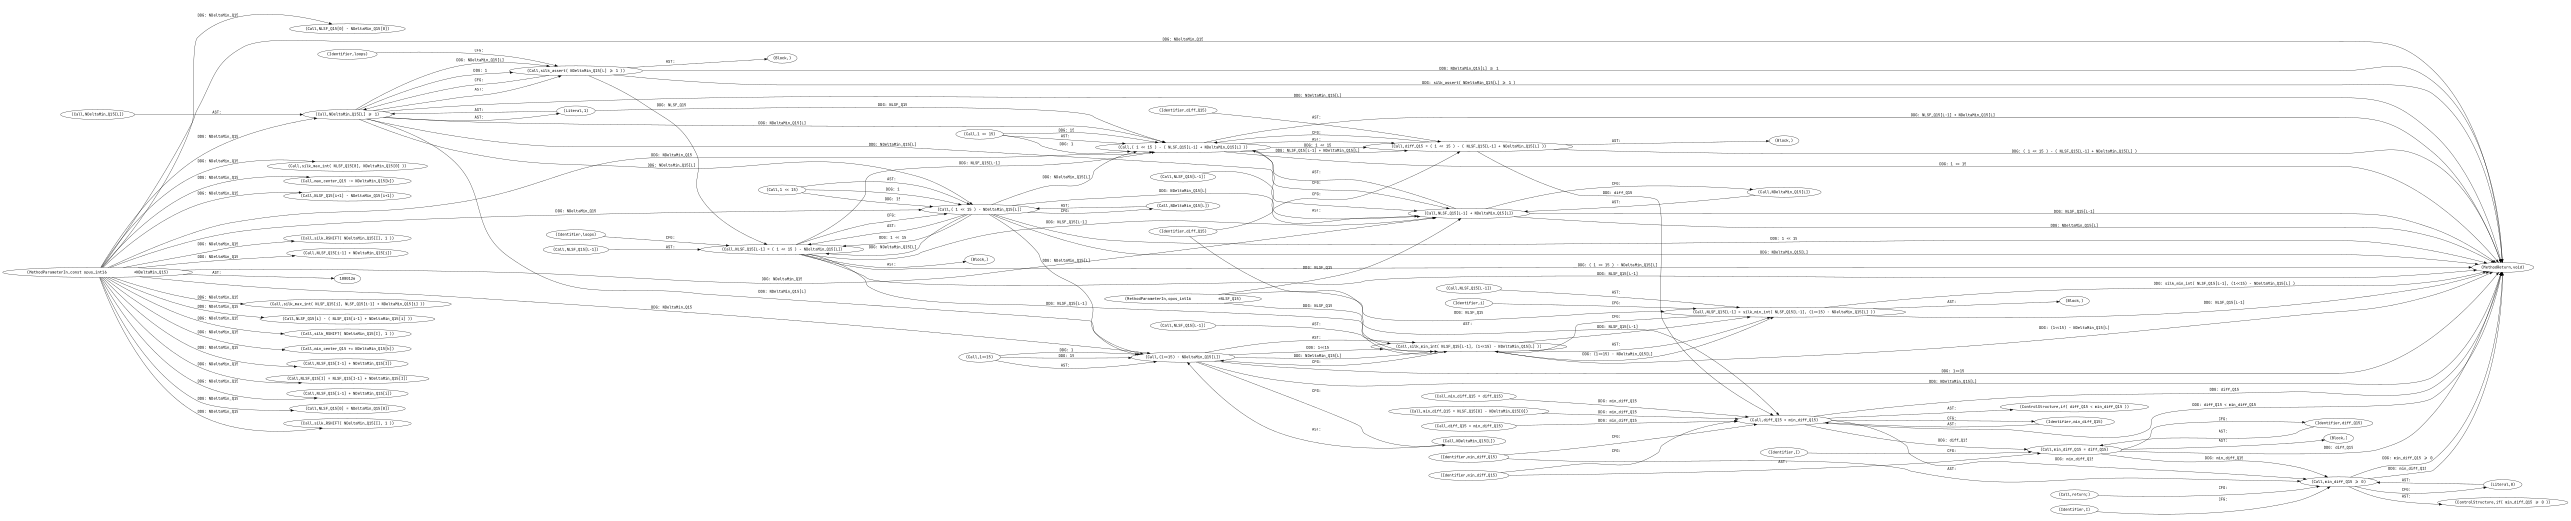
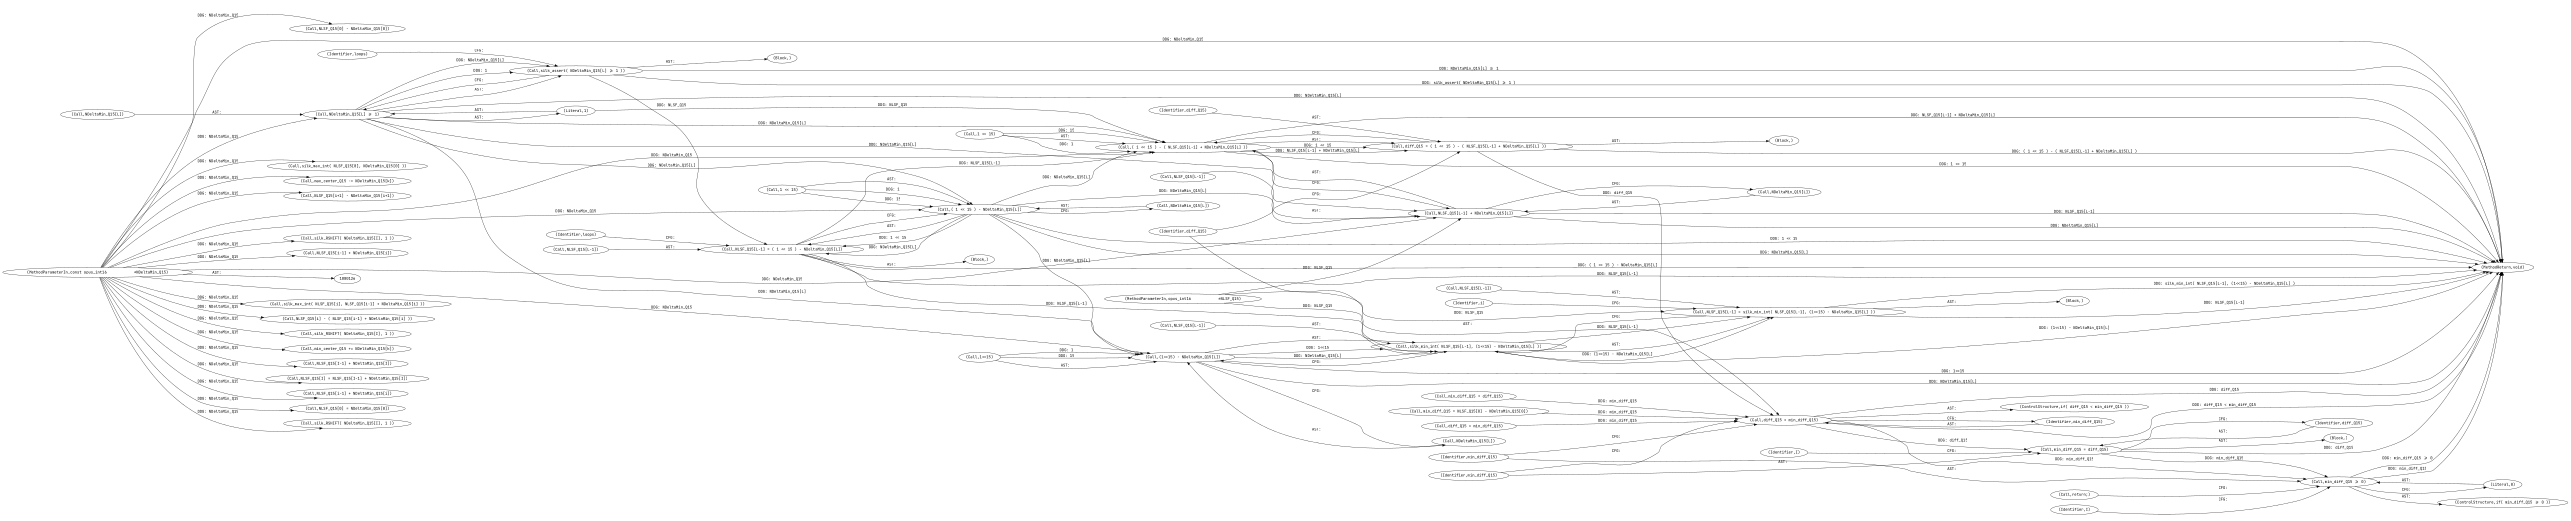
edge "(Call,NLSF_Q15[L-1] = ( 1 << 15 ) - NDeltaMin_Q15[L])" -> "(Call,NLSF_Q15[L-1] + NDeltaMin_Q15[L])": removed, label "DDG: NLSF_Q15[L-1]"
